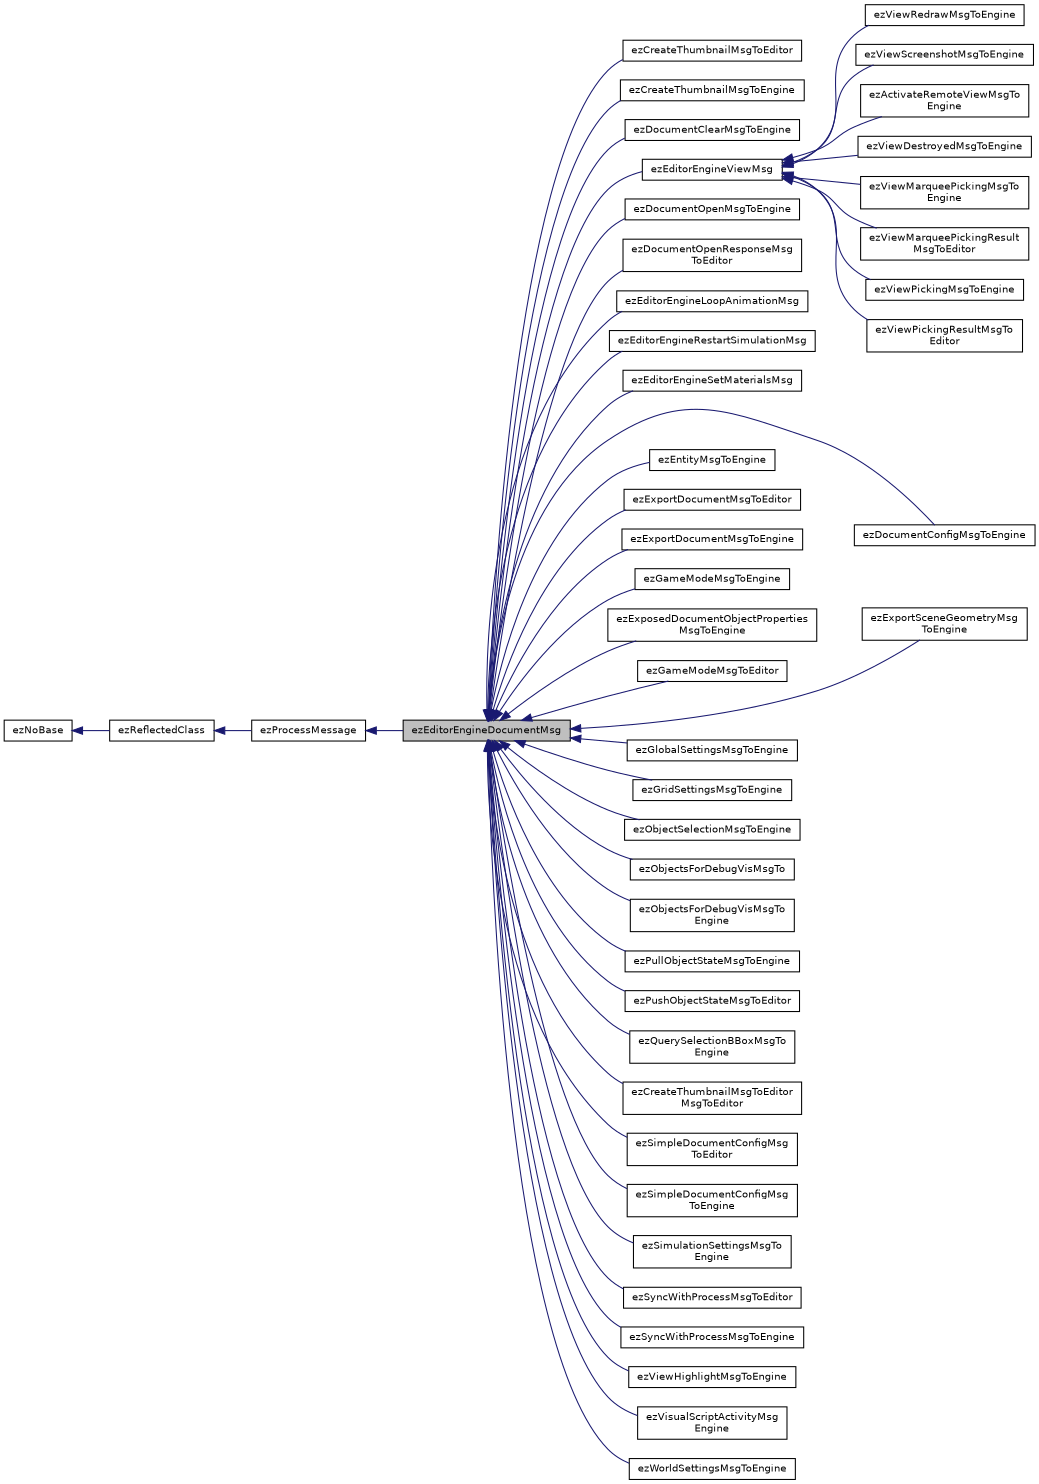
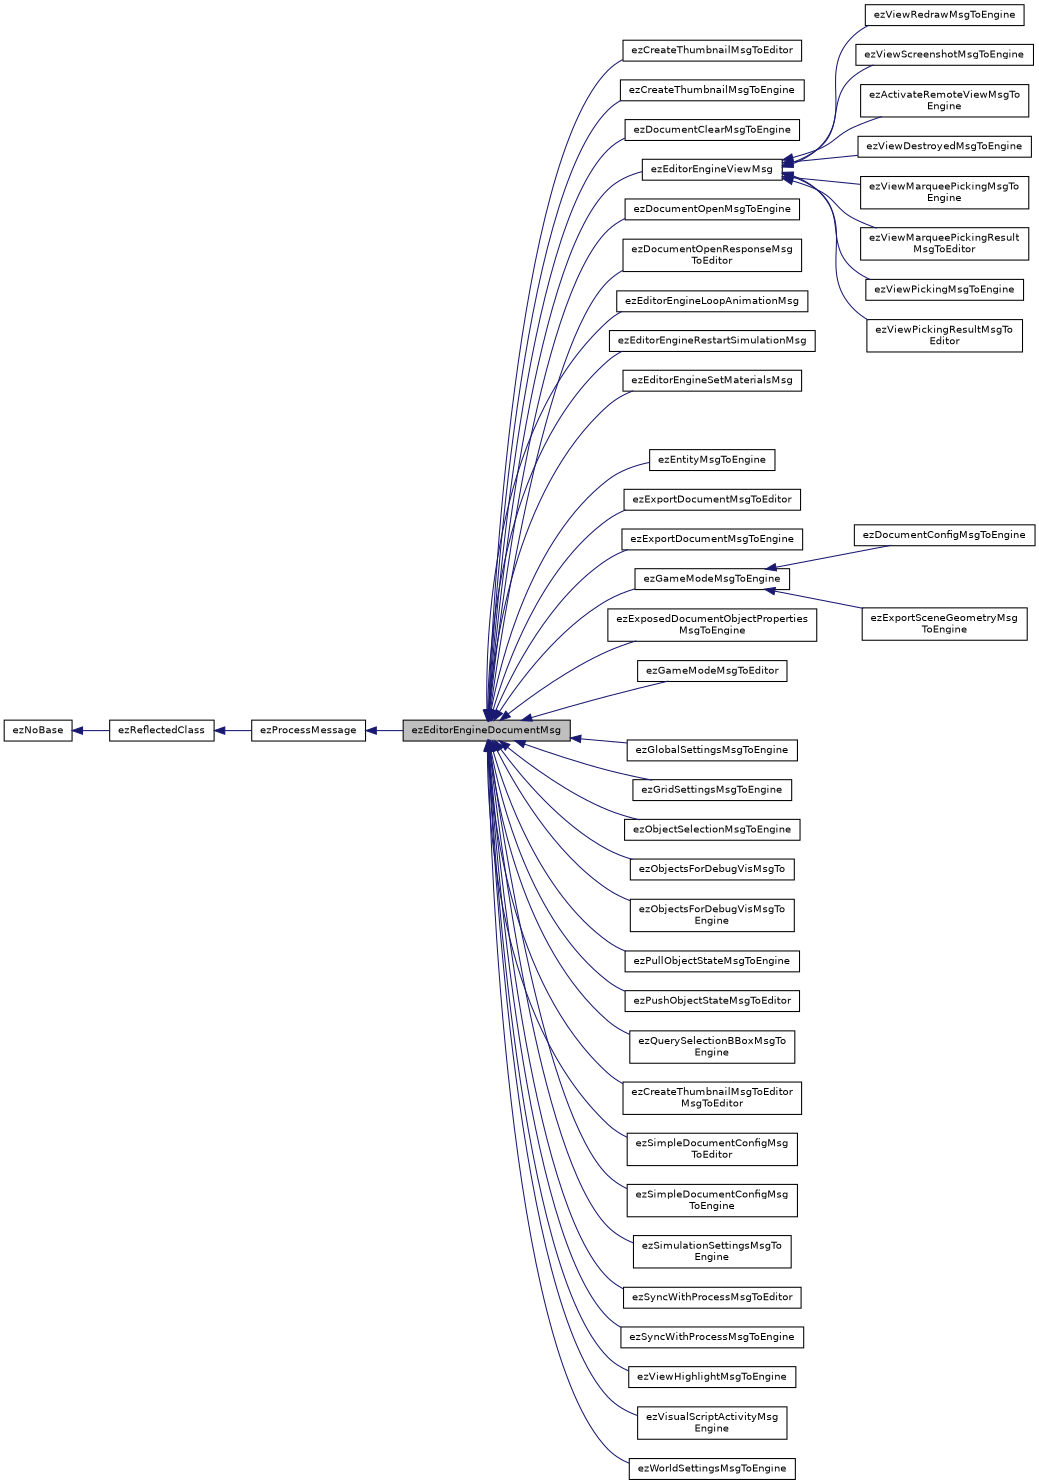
edge "ezDocumentConfigMsgToEngine" -> "ezEditorEngineDocumentMsg": now "ezDocumentConfigMsgToEngine" -> "ezGameModeMsgToEngine"
edge "ezExportSceneGeometryMsg ToEngine" -> "ezEditorEngineDocumentMsg": now "ezExportSceneGeometryMsg ToEngine" -> "ezGameModeMsgToEngine"
